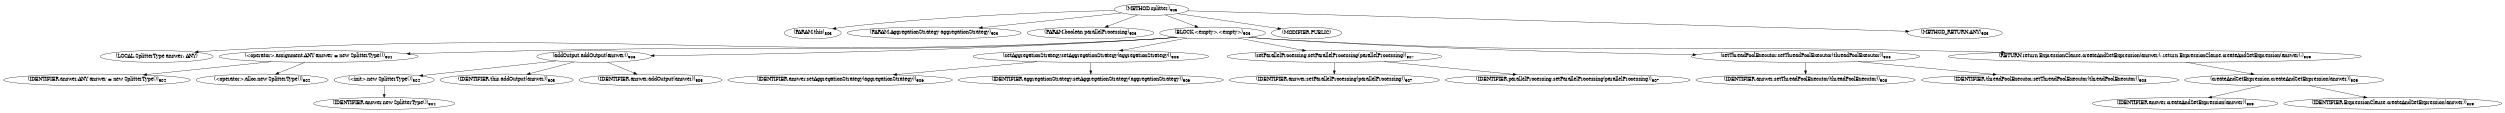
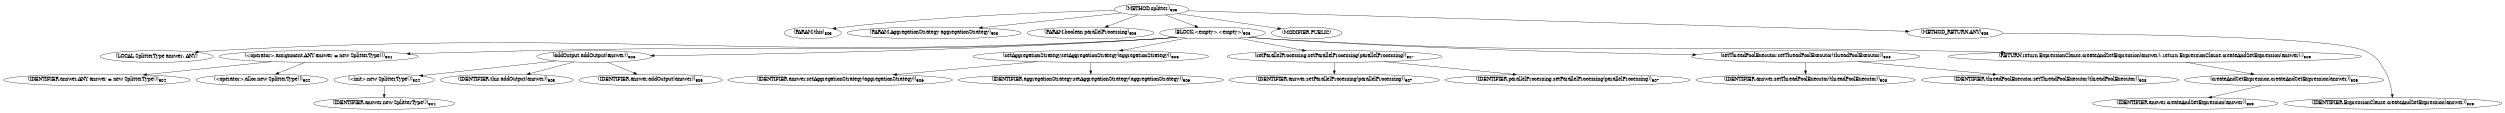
edge "(createAndSetExpression,createAndSetExpression(answer))" -> "(IDENTIFIER,ExpressionClause,createAndSetExpression(answer))": now "(METHOD_RETURN,ANY)" -> "(IDENTIFIER,ExpressionClause,createAndSetExpression(answer))"
